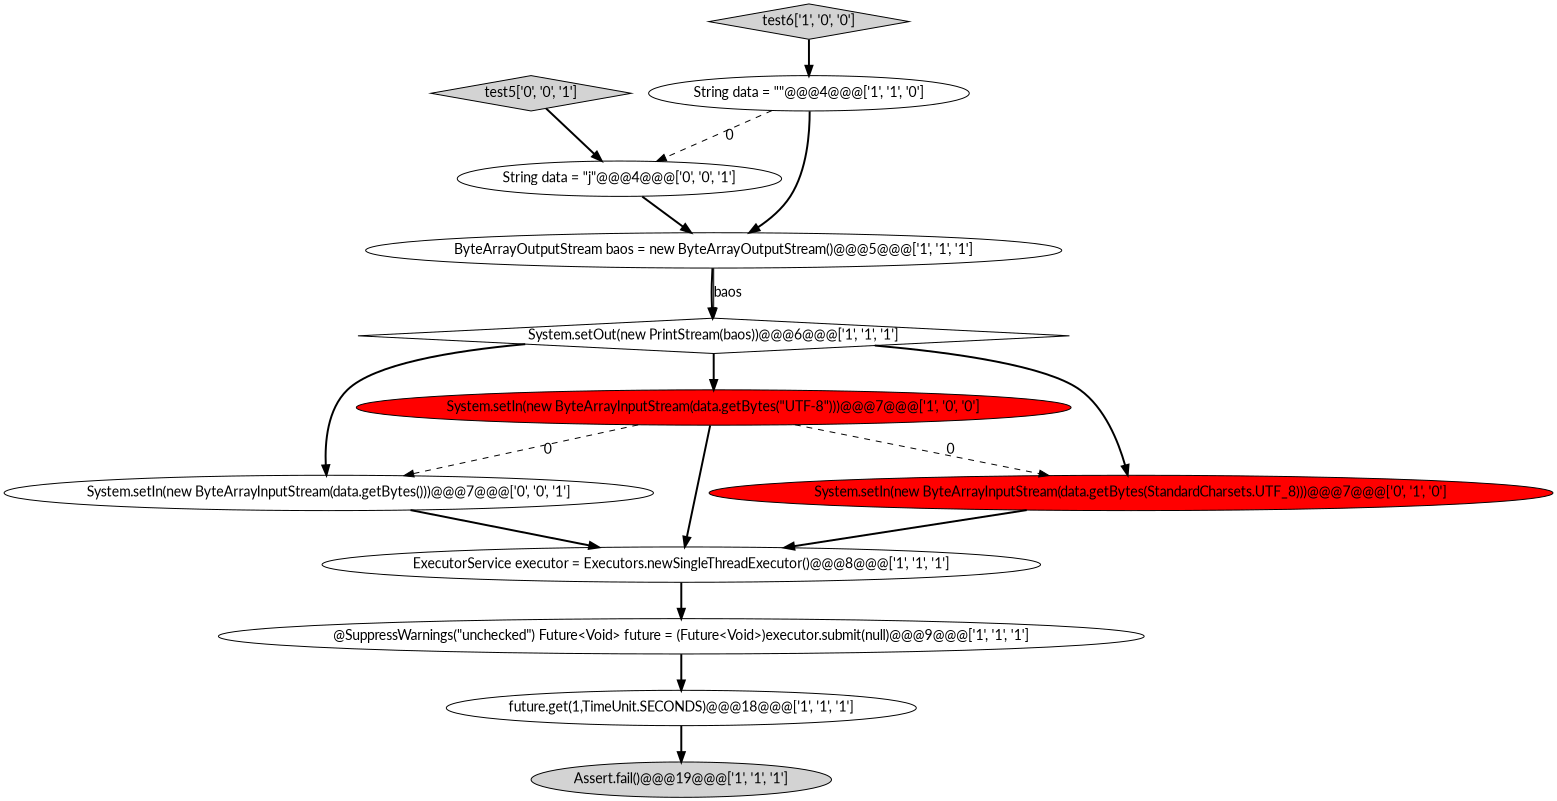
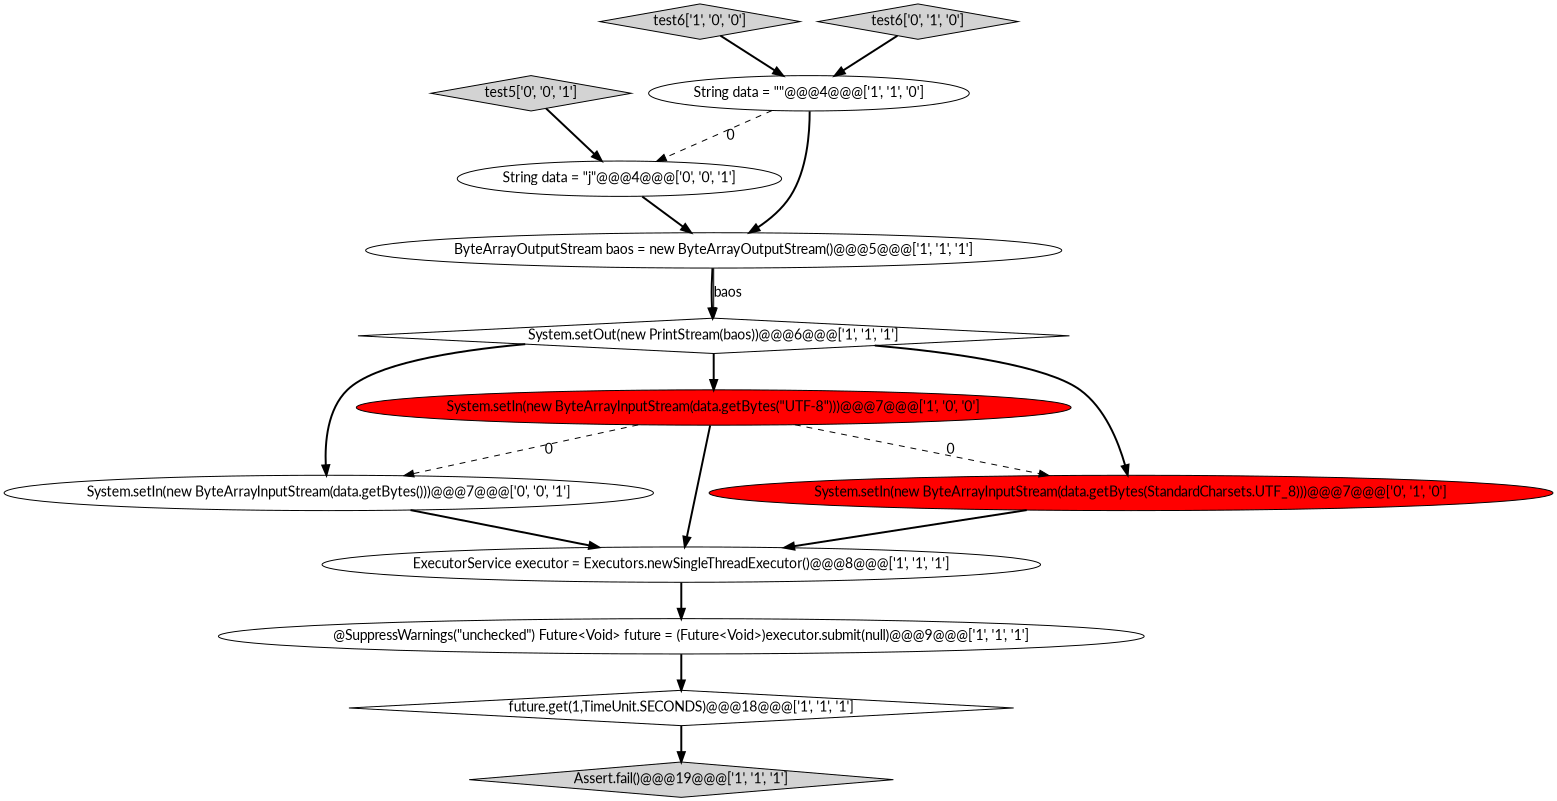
node "test6['0', '1', '0']": added
node "future.get(1,TimeUnit.SECONDS)@@@18@@@['1', '1', '1']": shape ellipse -> diamond
node "Assert.fail()@@@19@@@['1', '1', '1']": shape ellipse -> diamond
